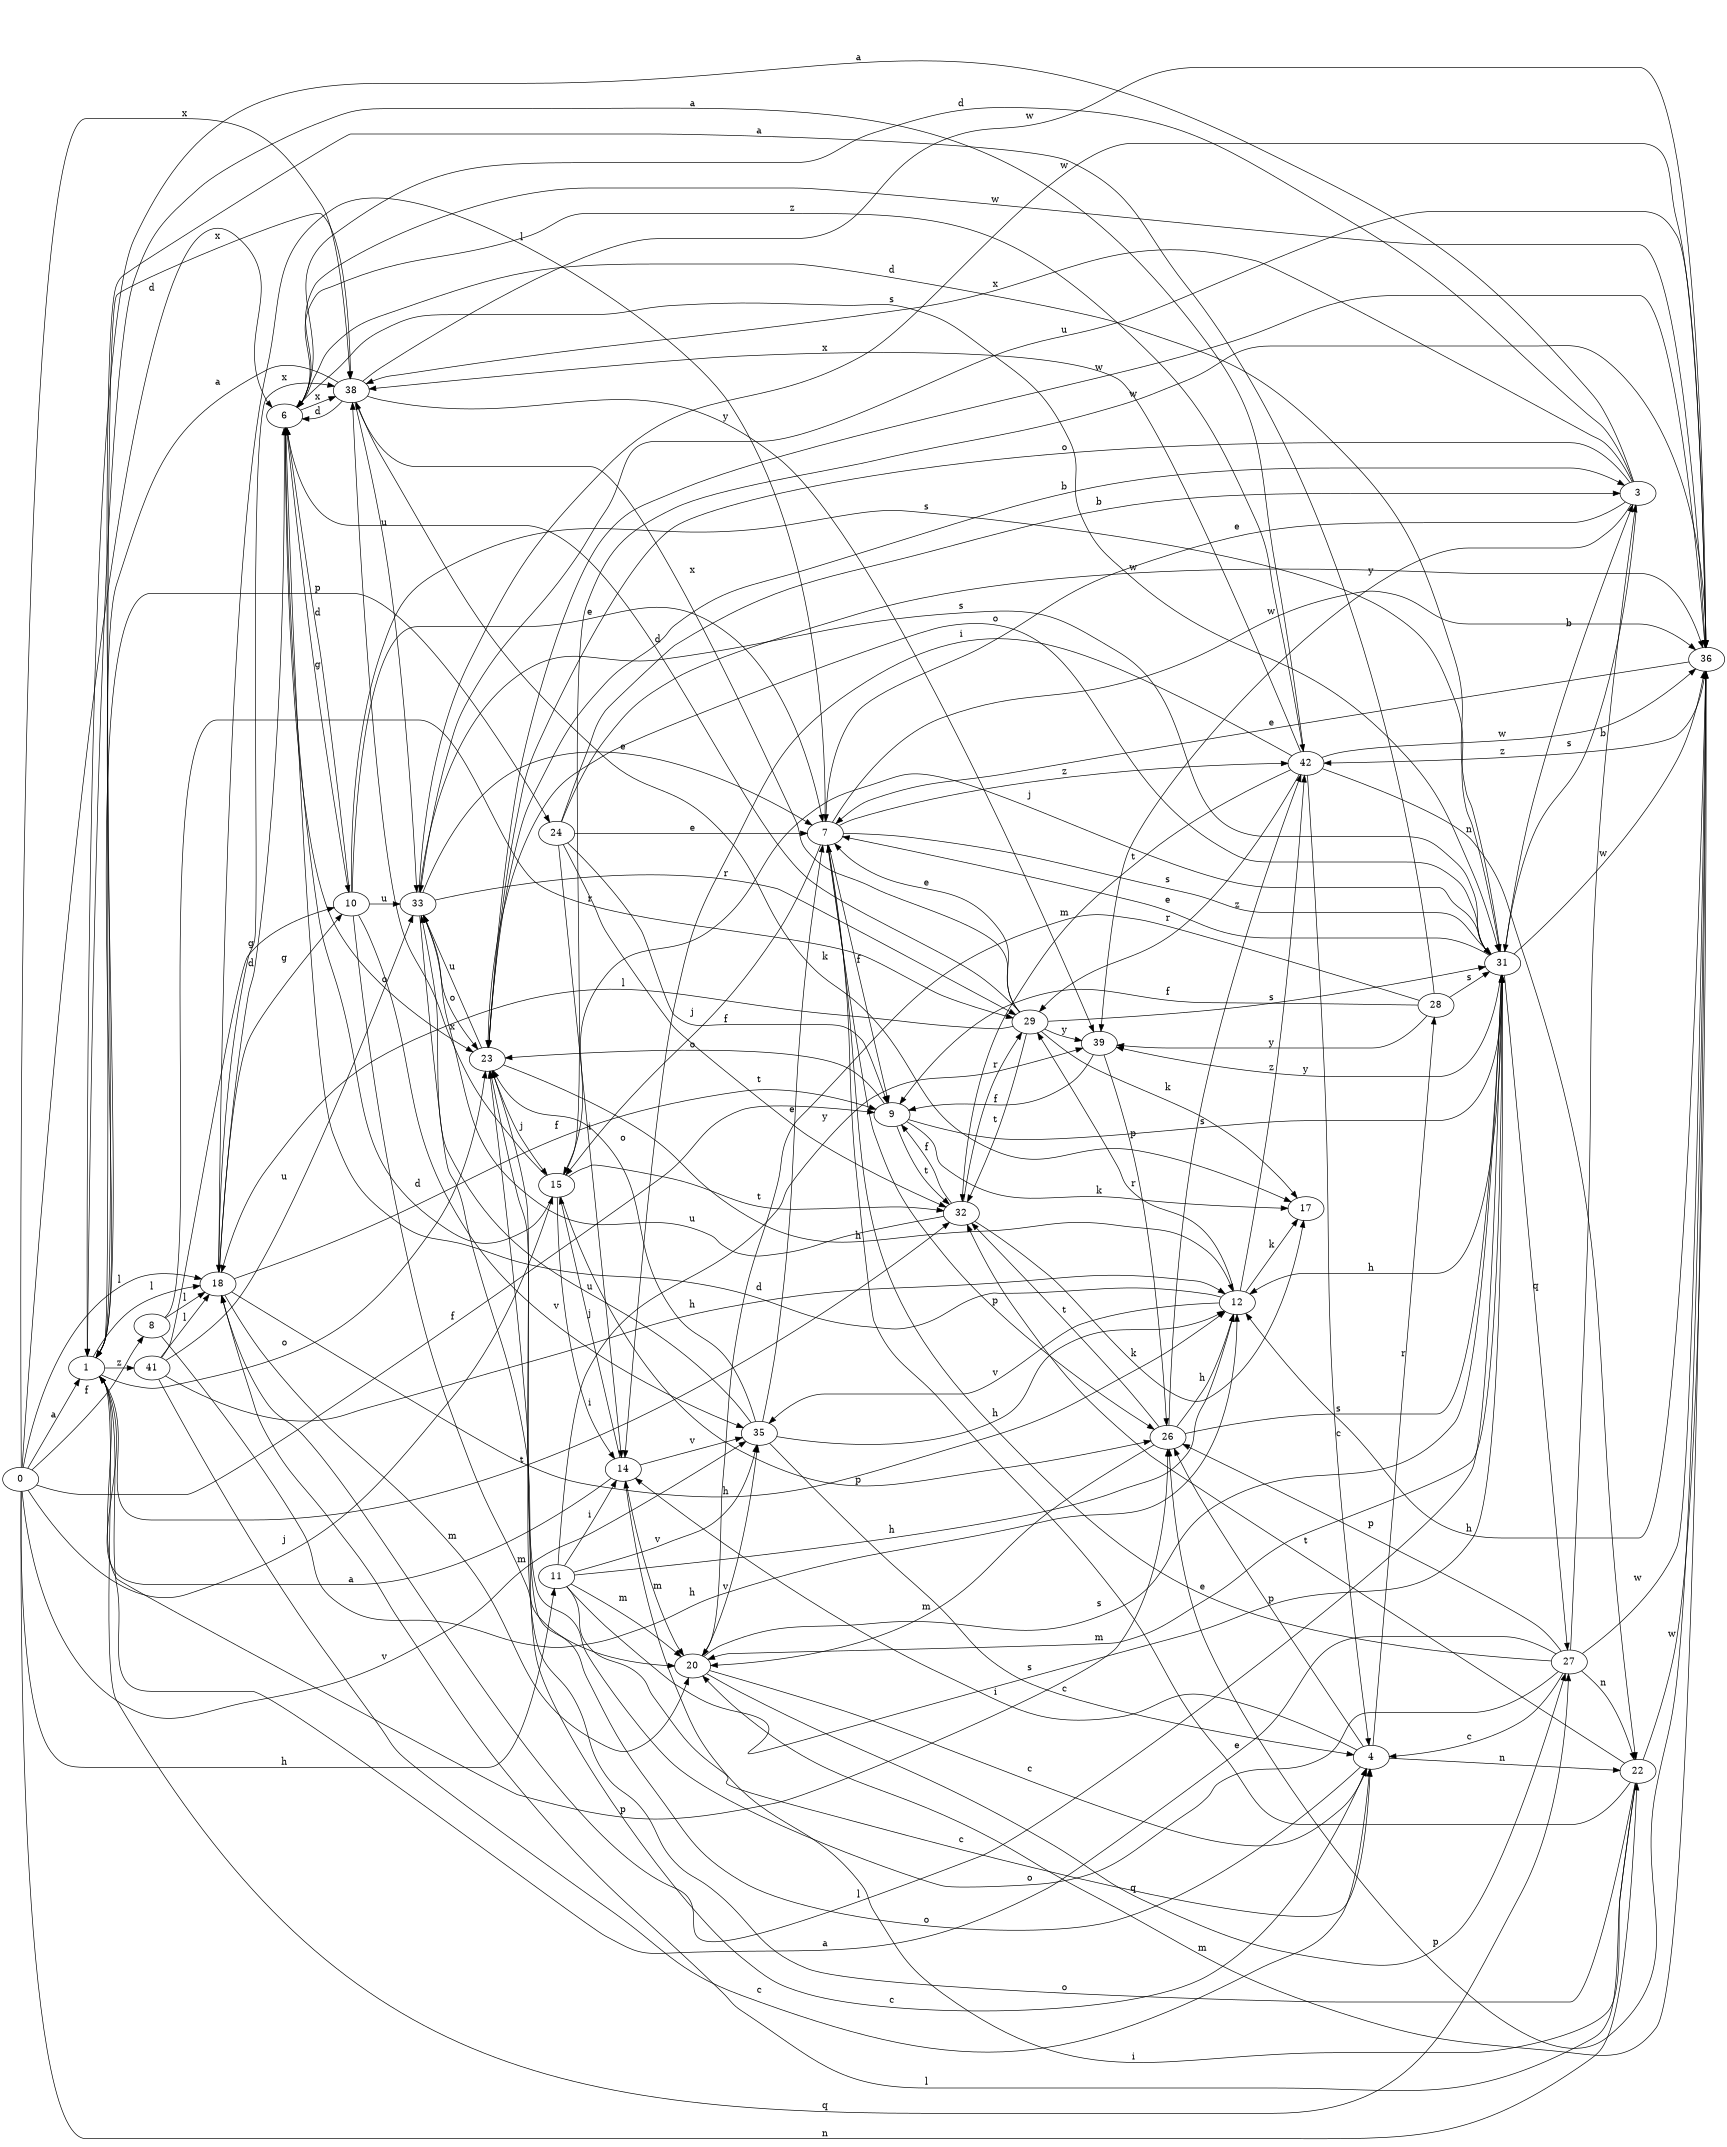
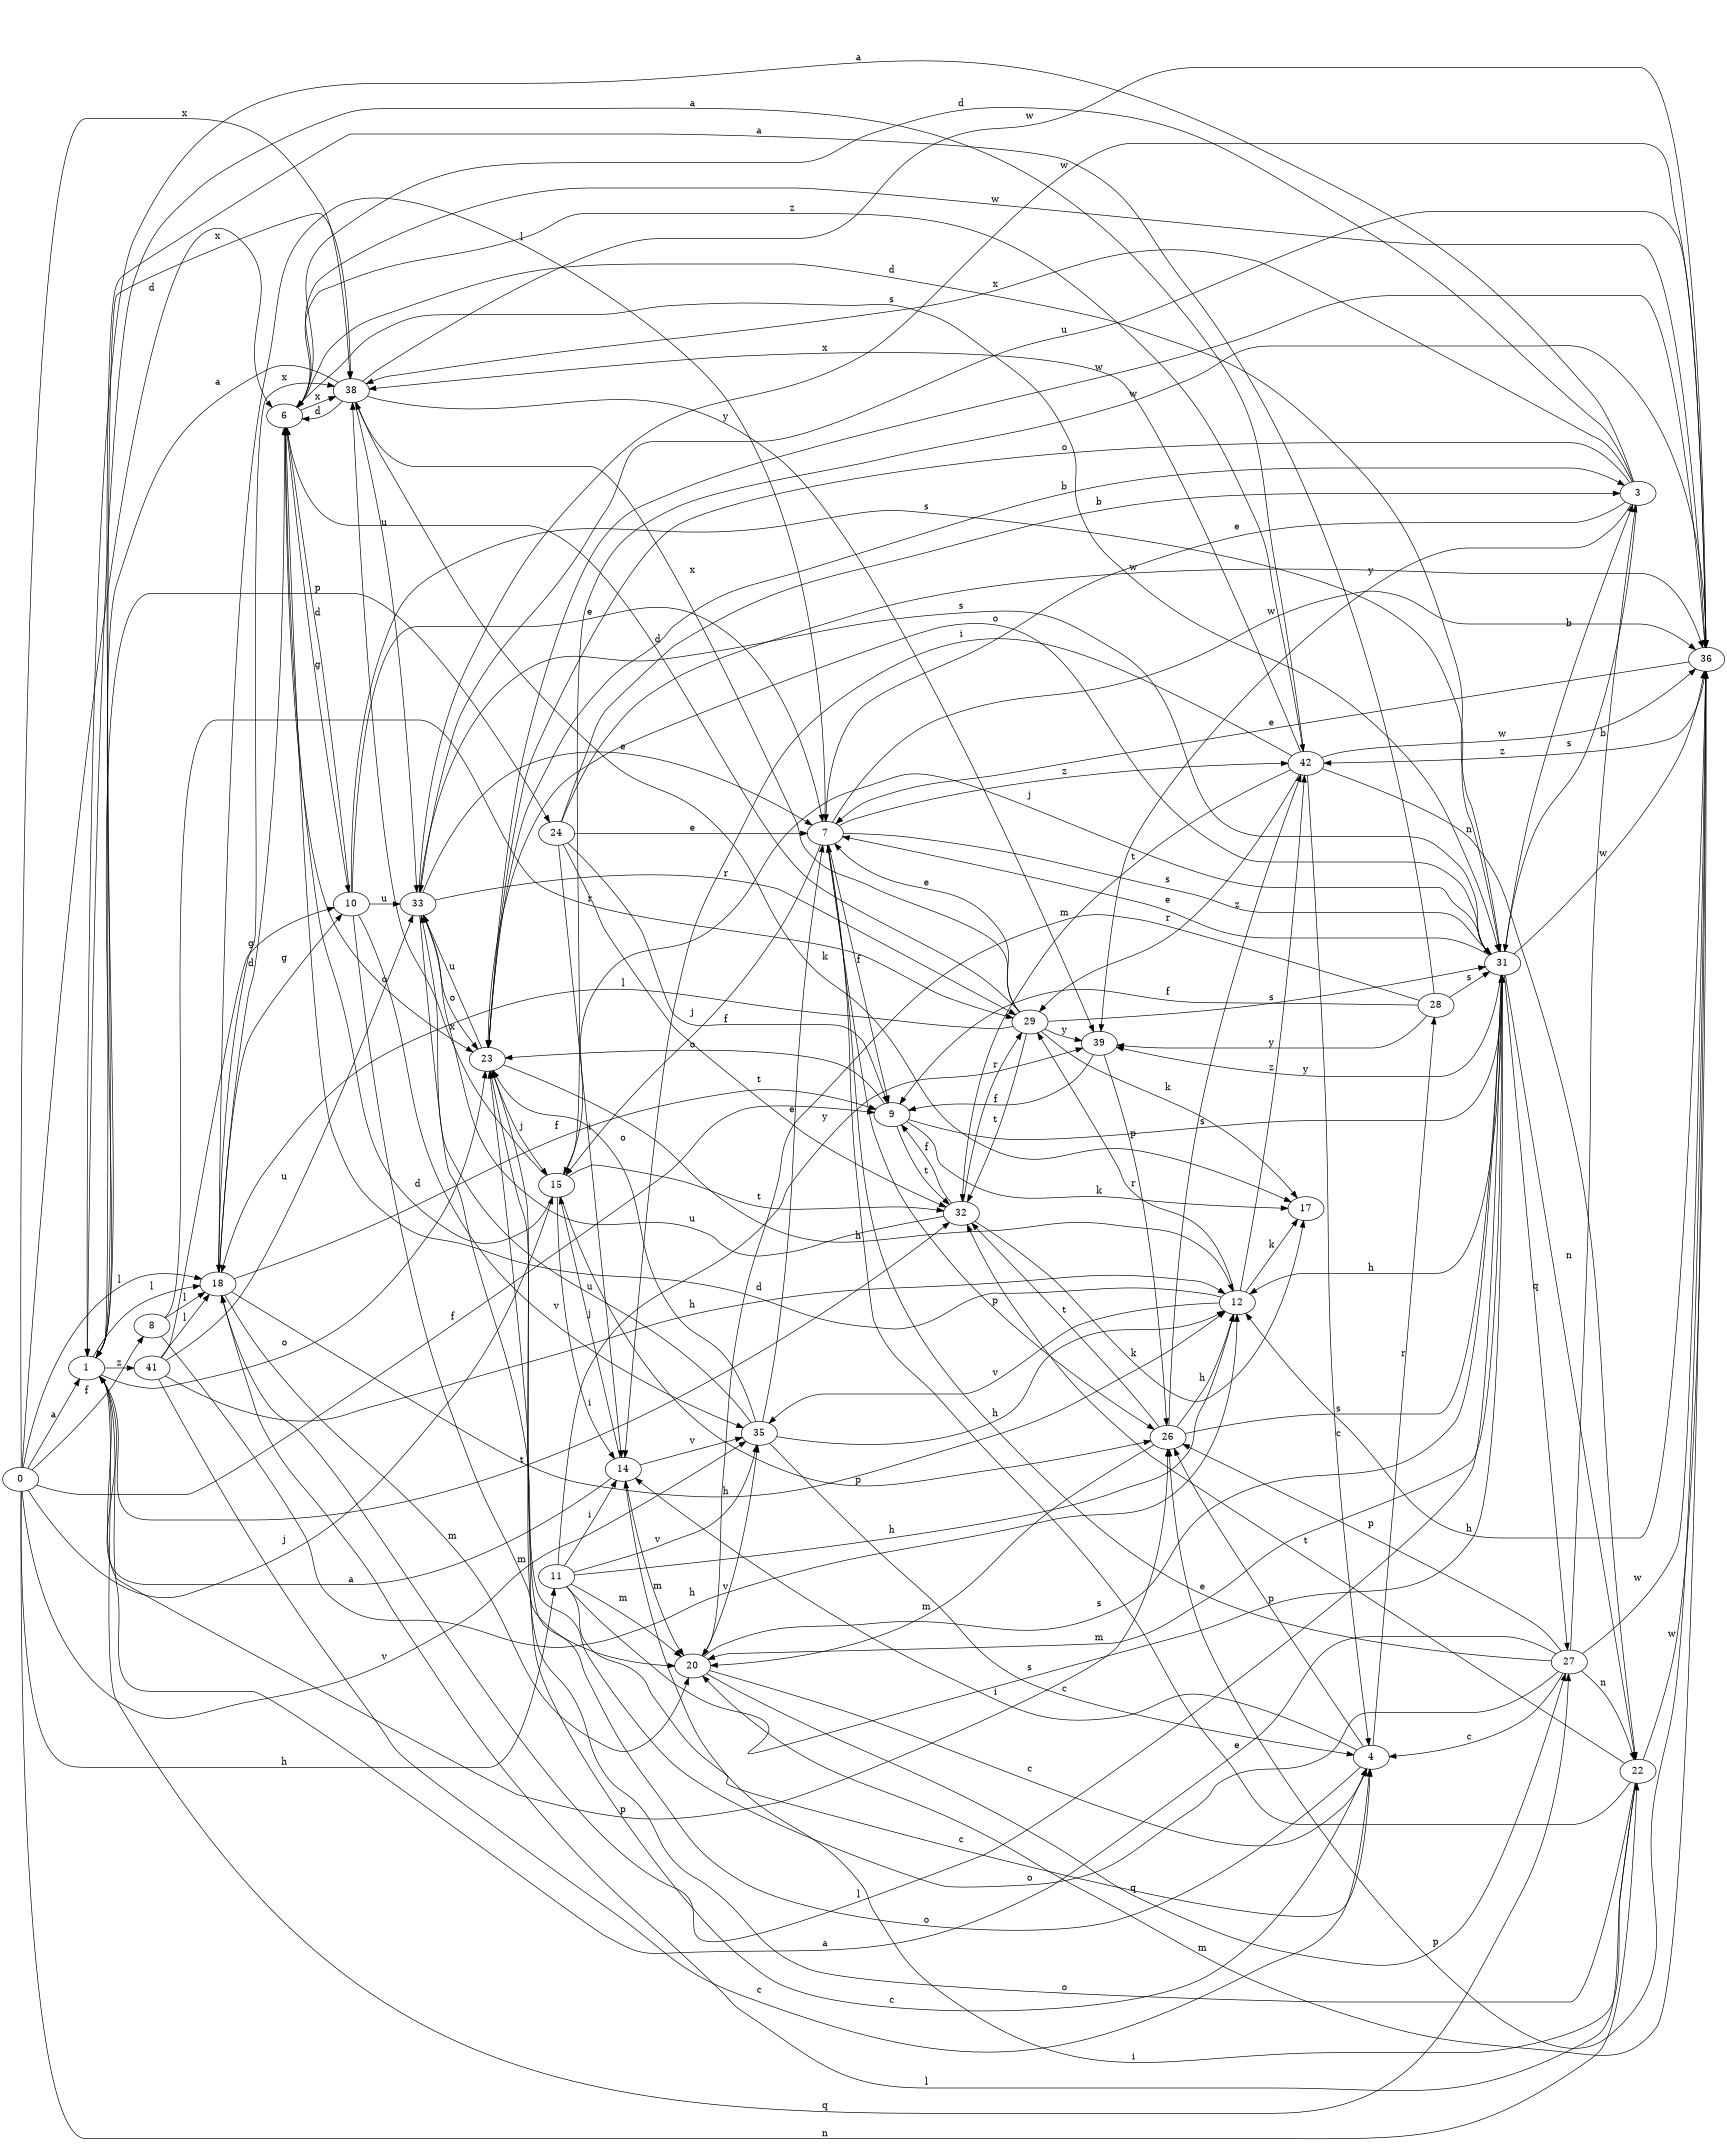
edge "4" -> "22": now "31" -> "22"
